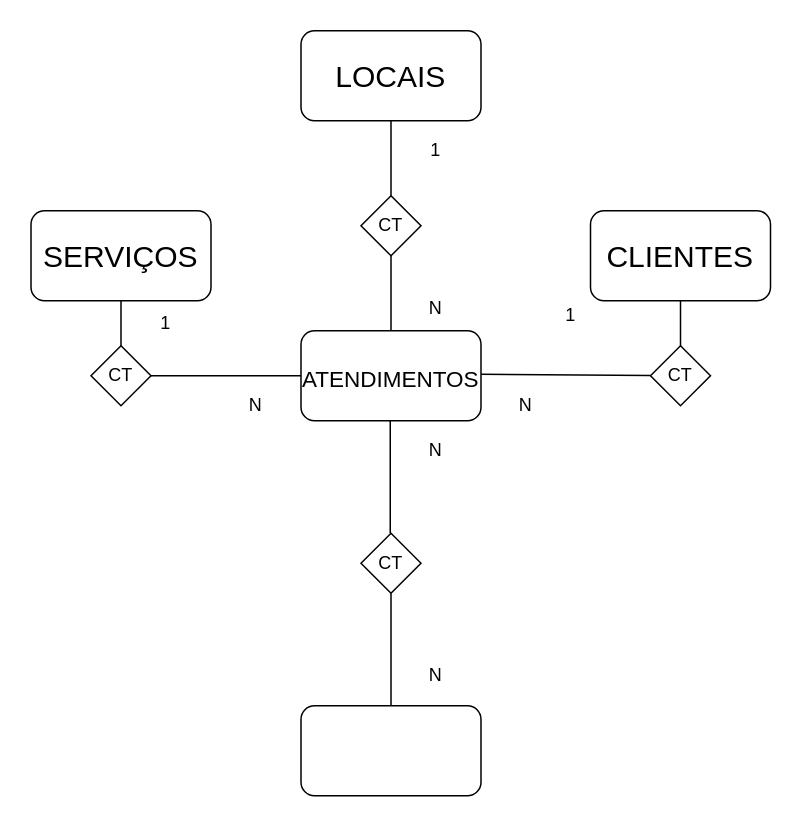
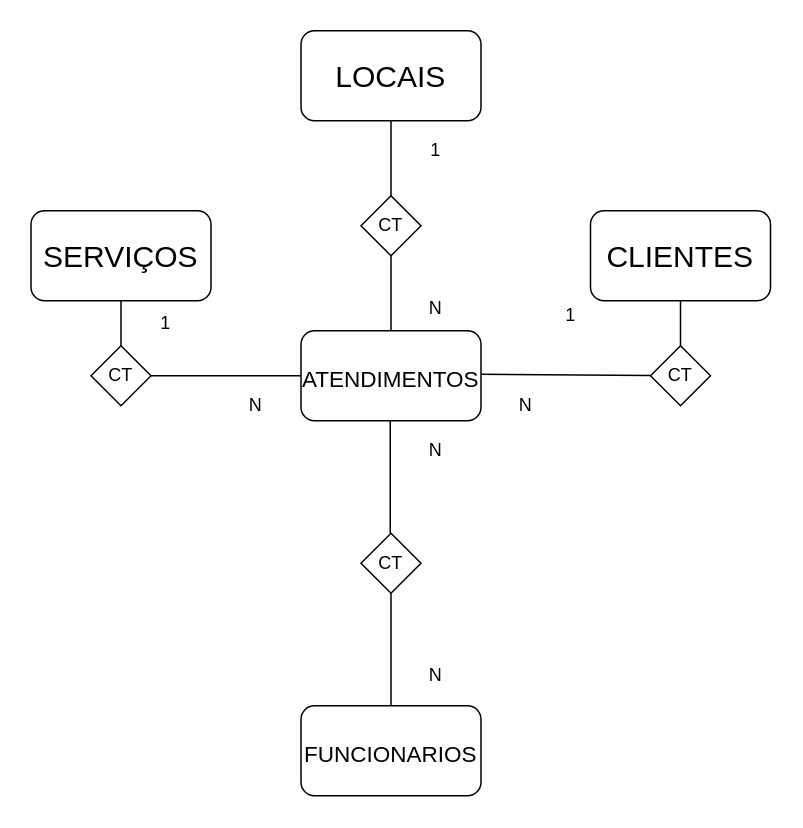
node "FUNCIONARIOS": added
